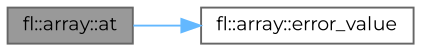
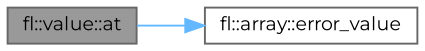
node "fl::array::at": label "fl::array::at" -> "fl::value::at"
